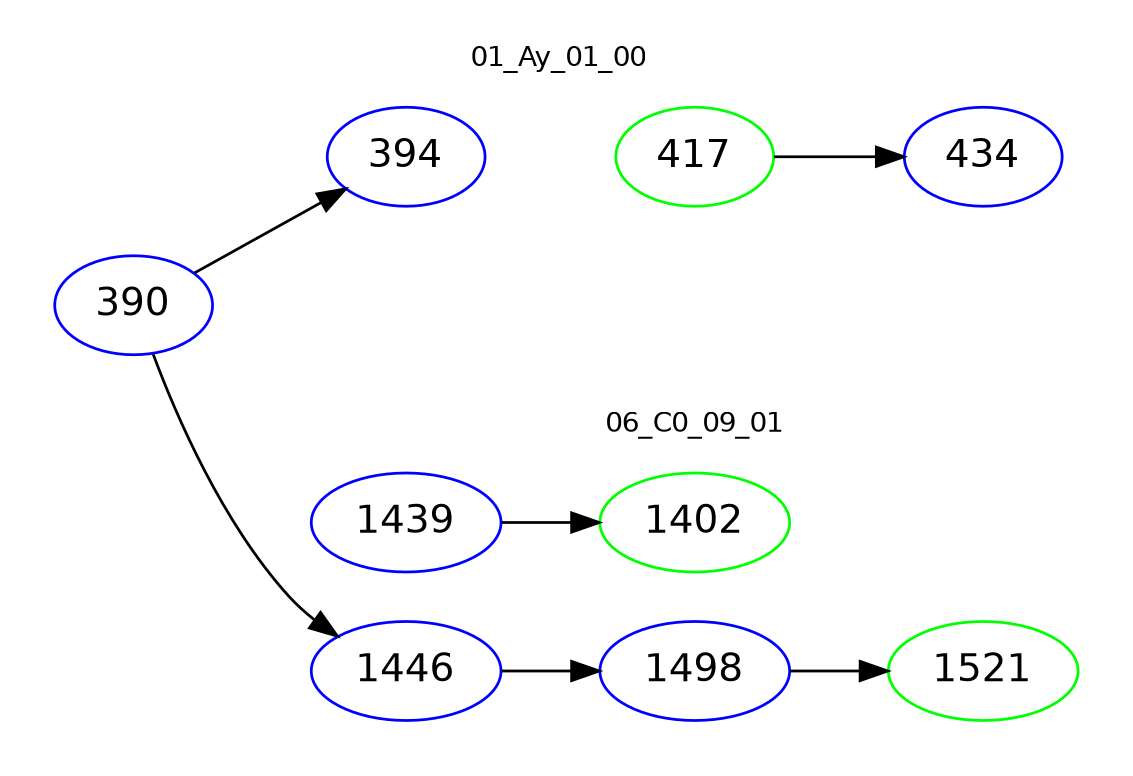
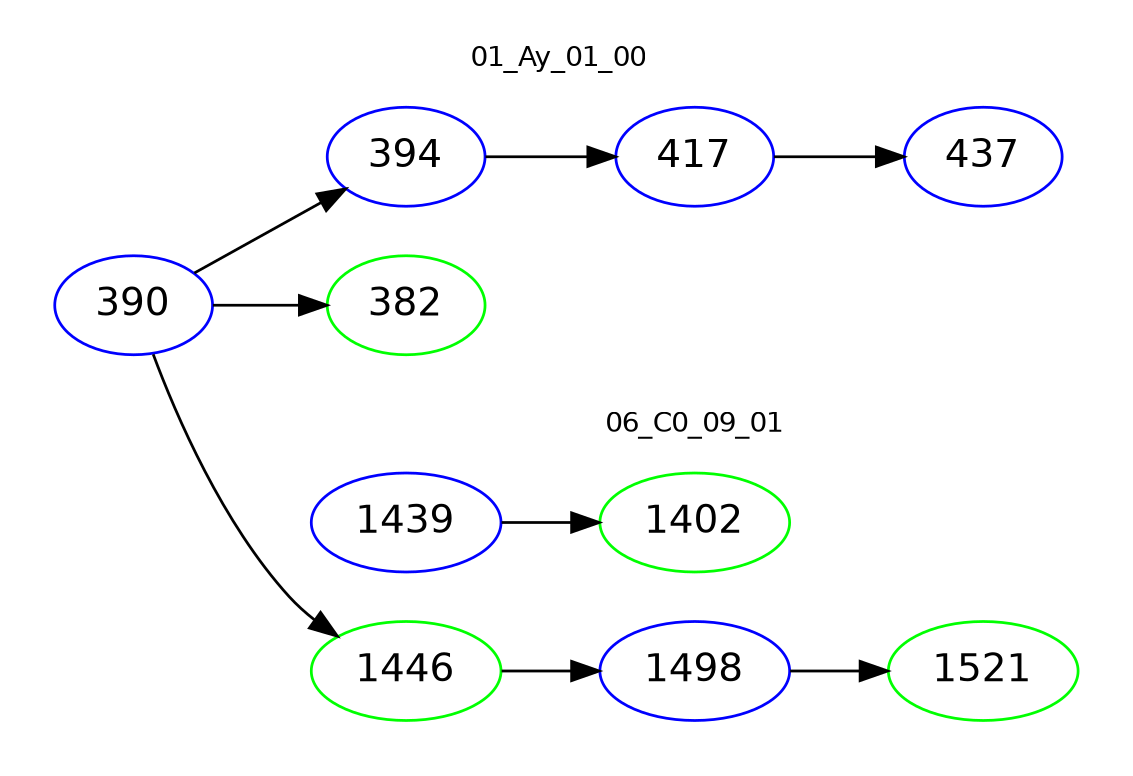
edge "394" -> "417": added
node "417": color green -> blue
node "434": label "434" -> "437"
node "382": added
node "1446": color blue -> green
